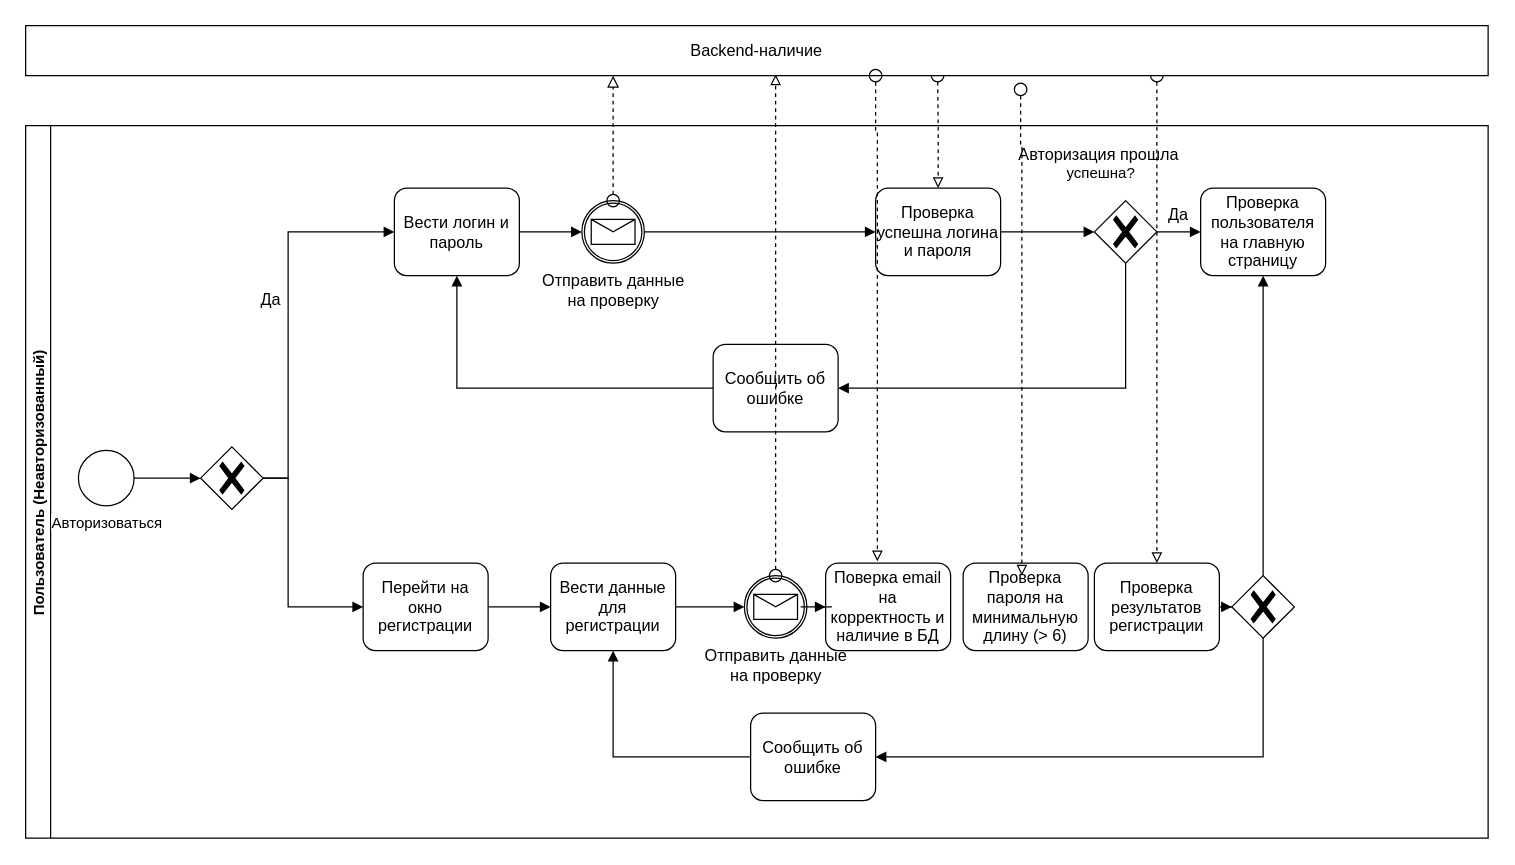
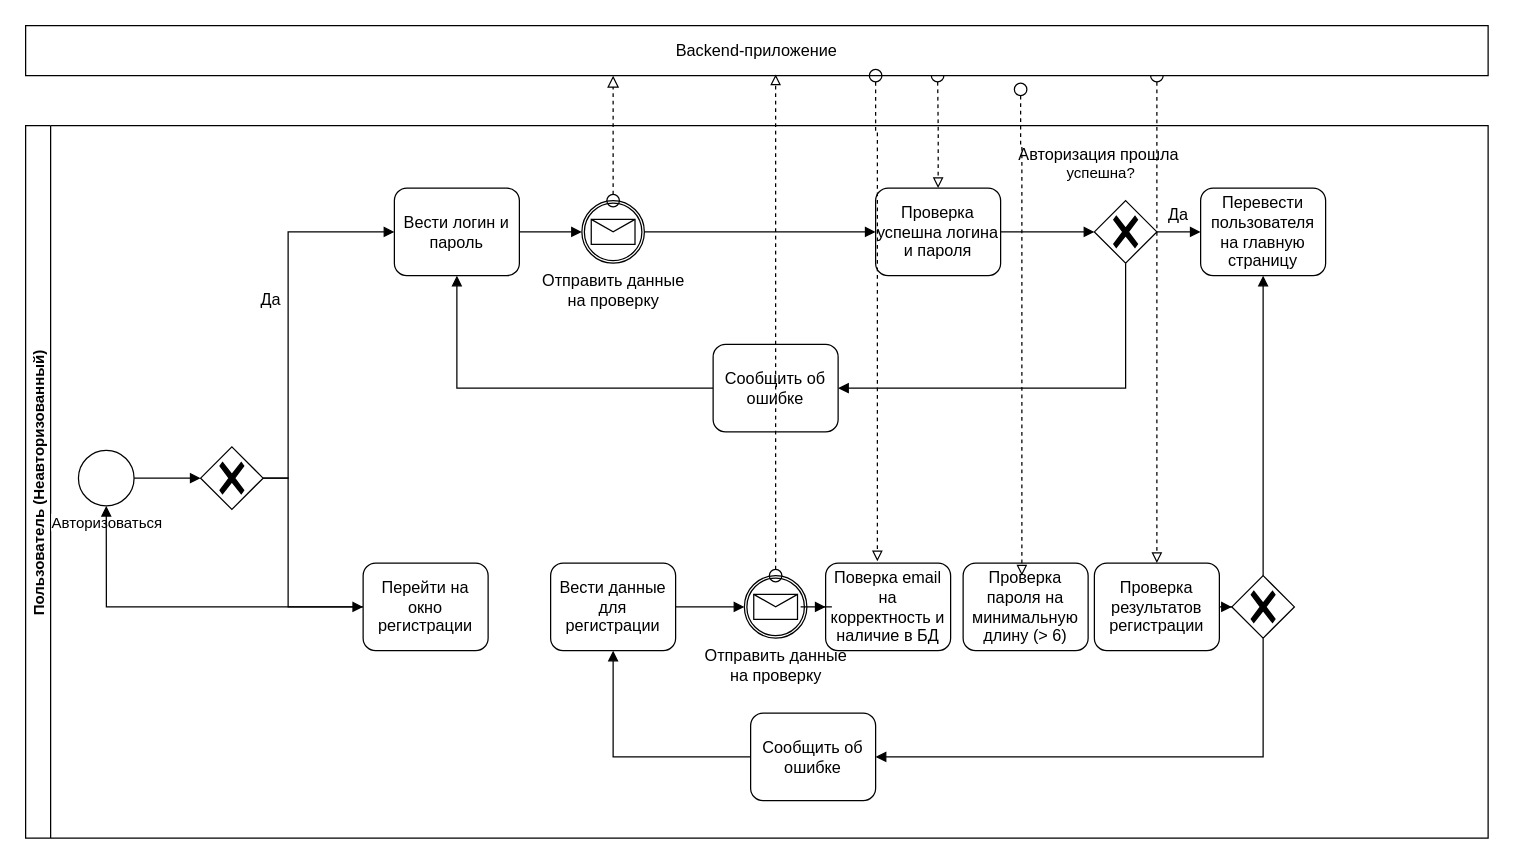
node "Backend-наличие": label "Backend-наличие" -> "Backend-приложение"
node "Проверка пользователя на главную страницу": label "Проверка пользователя на главную страницу" -> "Перевести пользователя на главную страницу"
edge "Перейти на окно регистрации" -> "Вести данные для регистрации": now "Перейти на окно регистрации" -> "Авторизоваться"
